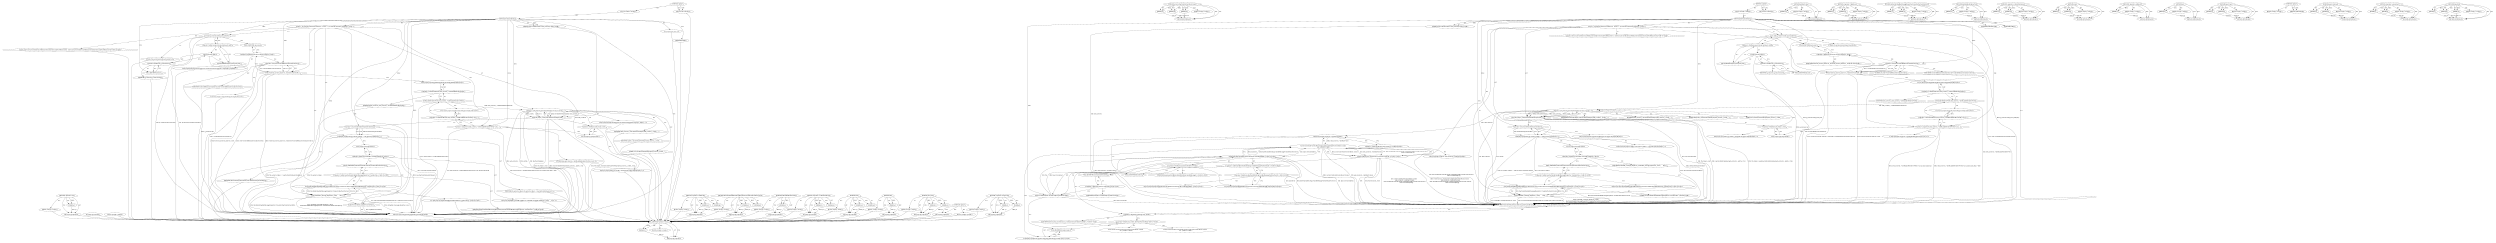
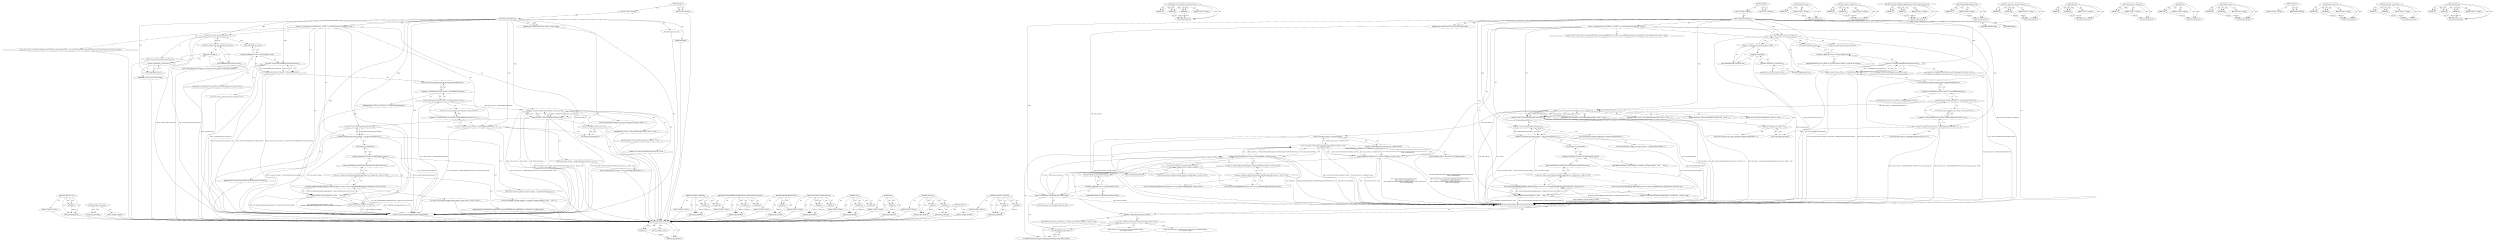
node "(METHOD,UpdateFrontendHost)": added
node "<(LITERAL,this,base::Unretained(this))<SUB>24</SUB>>": added
